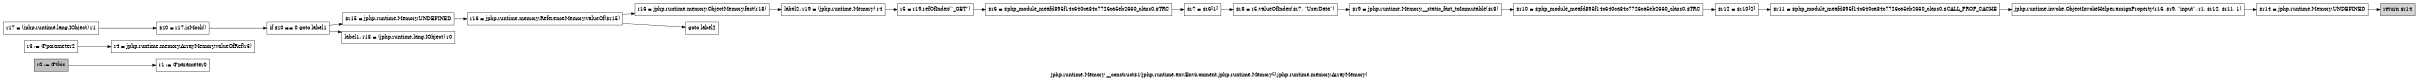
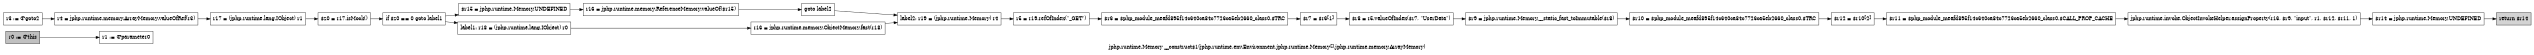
edge "goto label2" -> "label2: r19 = (jphp.runtime.Memory) r4": added
edge "r16 = jphp.runtime.memory.ReferenceMemory.valueOf($r15)" -> "r16 = jphp.runtime.memory.ObjectMemory.fast(r18)": now "label1: r18 = (jphp.runtime.lang.IObject) r0" -> "r16 = jphp.runtime.memory.ObjectMemory.fast(r18)"
edge "r4 = jphp.runtime.memory.ArrayMemory.valueOfRef(r3)" -> "r17 = (jphp.runtime.lang.IObject) r1": added
node "r3 := @parameter2": label "r3 := @parameter2" -> "r3 := @goto2"
